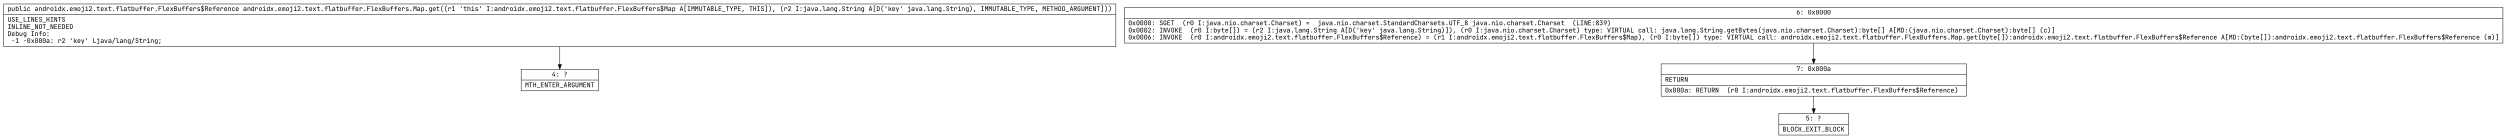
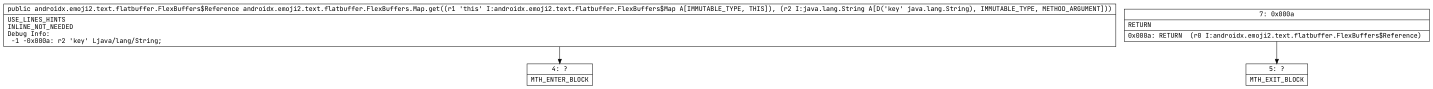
node "6: 0x0000": removed
node "4: ?": text "MTH_ENTER_ARGUMENT" -> "MTH_ENTER_BLOCK"
node "5: ?": text "BLOCK_EXIT_BLOCK" -> "MTH_EXIT_BLOCK"
